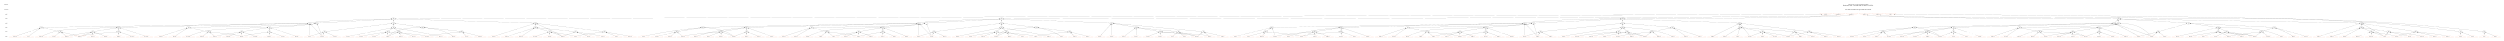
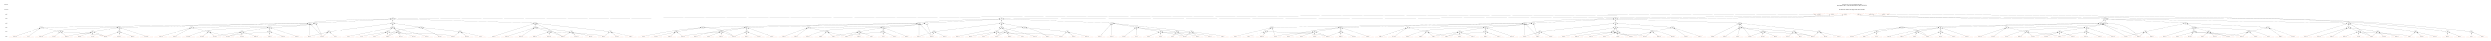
node "pv156_9_": removed
